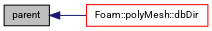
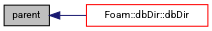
node "Foam::polyMesh::dbDir": label "Foam::polyMesh::dbDir" -> "Foam::dbDir::dbDir"
